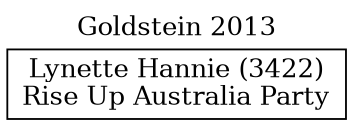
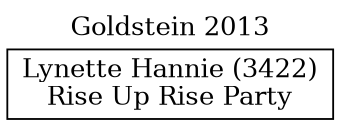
node "Lynette Hannie (3422) Rise Up Australia Party": label "Lynette Hannie (3422) Rise Up Australia Party" -> "Lynette Hannie (3422) Rise Up Rise Party"
